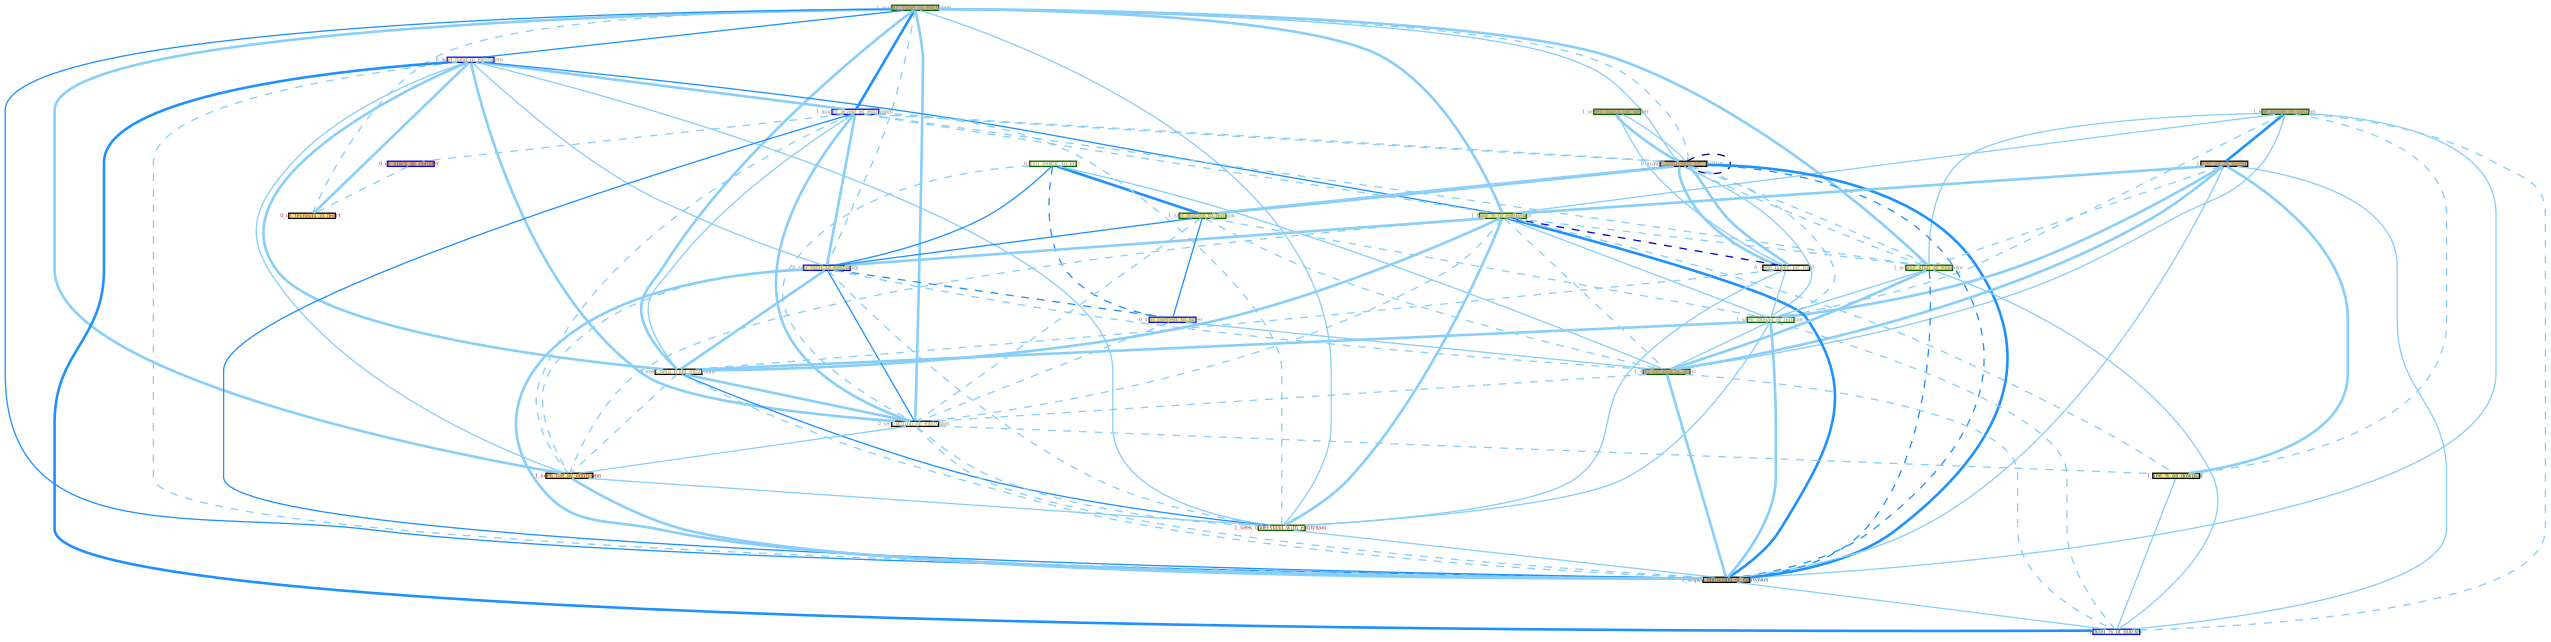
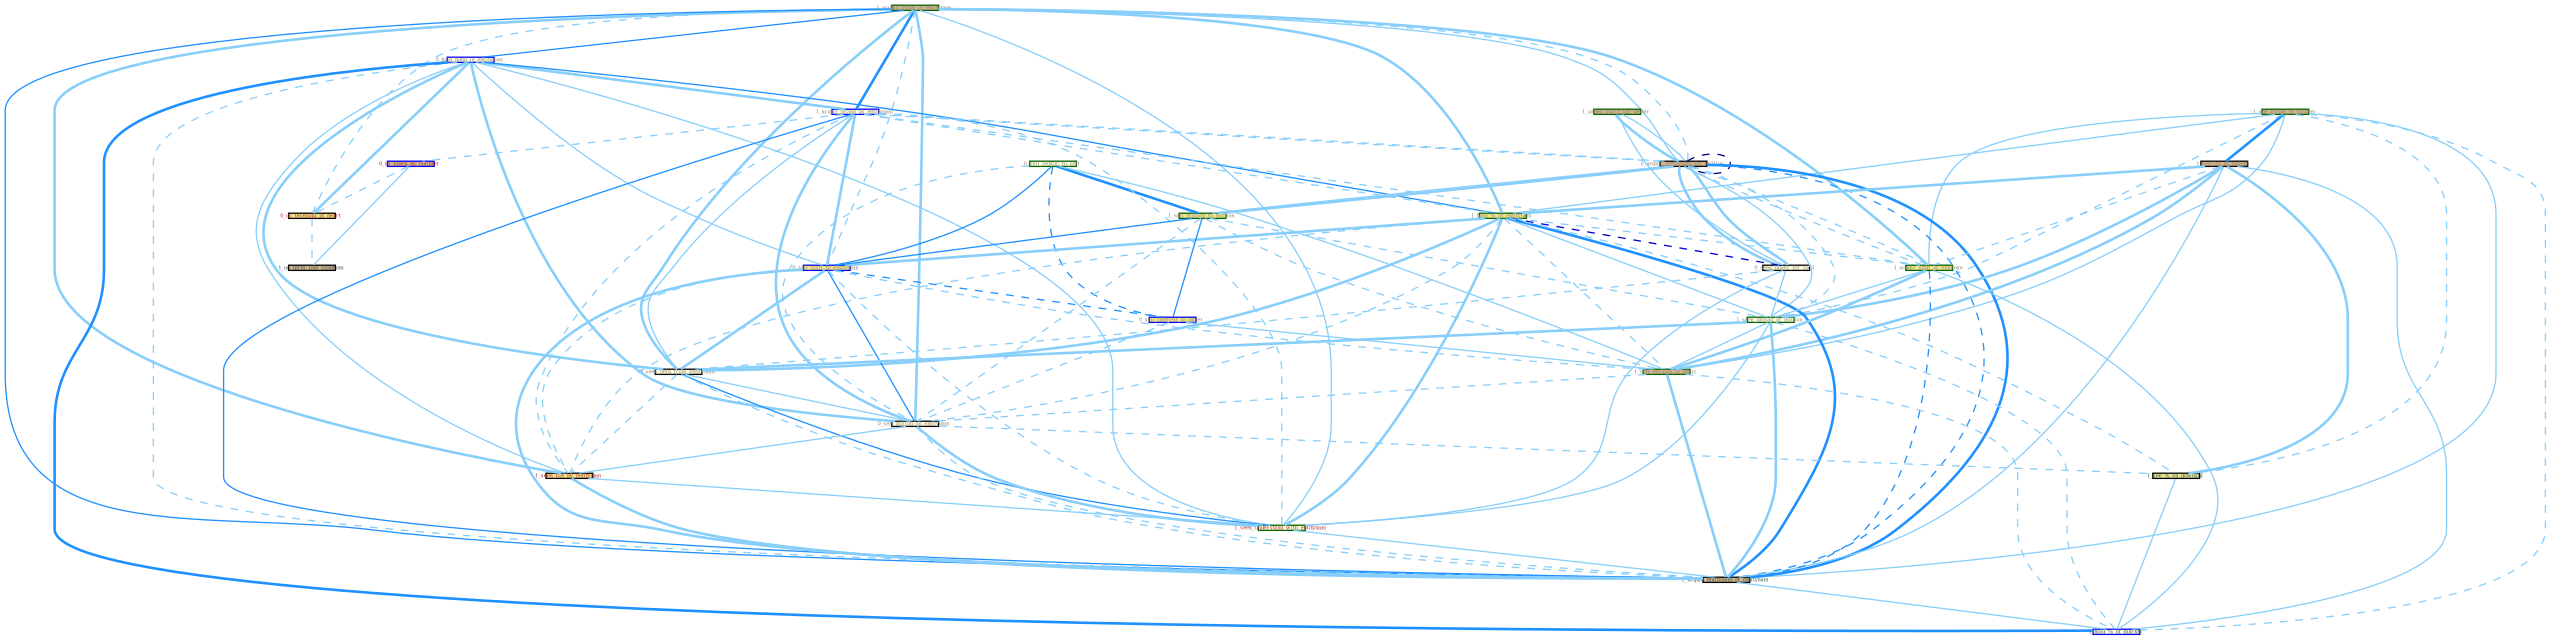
node "1_us_term_like_syndrom": added
edge "0_seek_help_from_entitynam" -- "0_sell_billion_on_entitynam": style bold -> solid
edge "0_sell_billion_on_entitynam" -- "1_seek_understand_with_entitynam": style dashed -> bold
